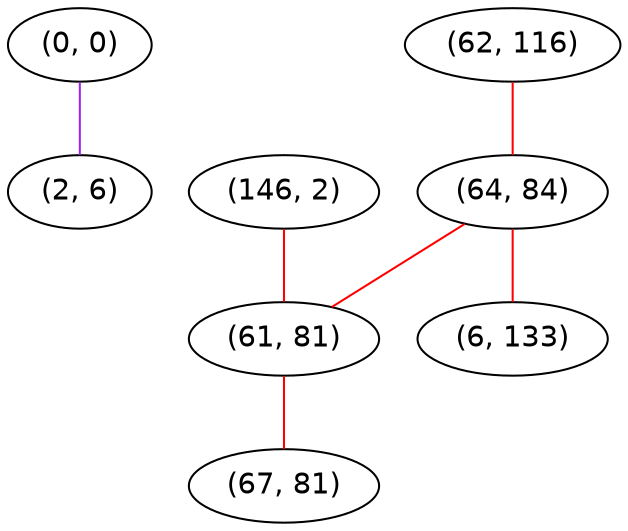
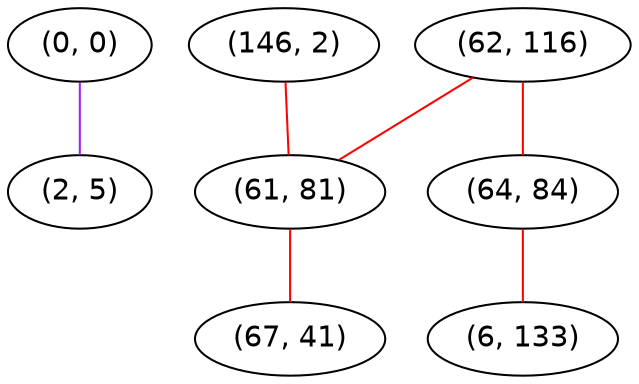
node "(2, 6)": label "(2, 6)" -> "(2, 5)"
edge "(64, 84)" -- "(61, 81)": now "(62, 116)" -- "(61, 81)"
node "(67, 81)": label "(67, 81)" -> "(67, 41)"
